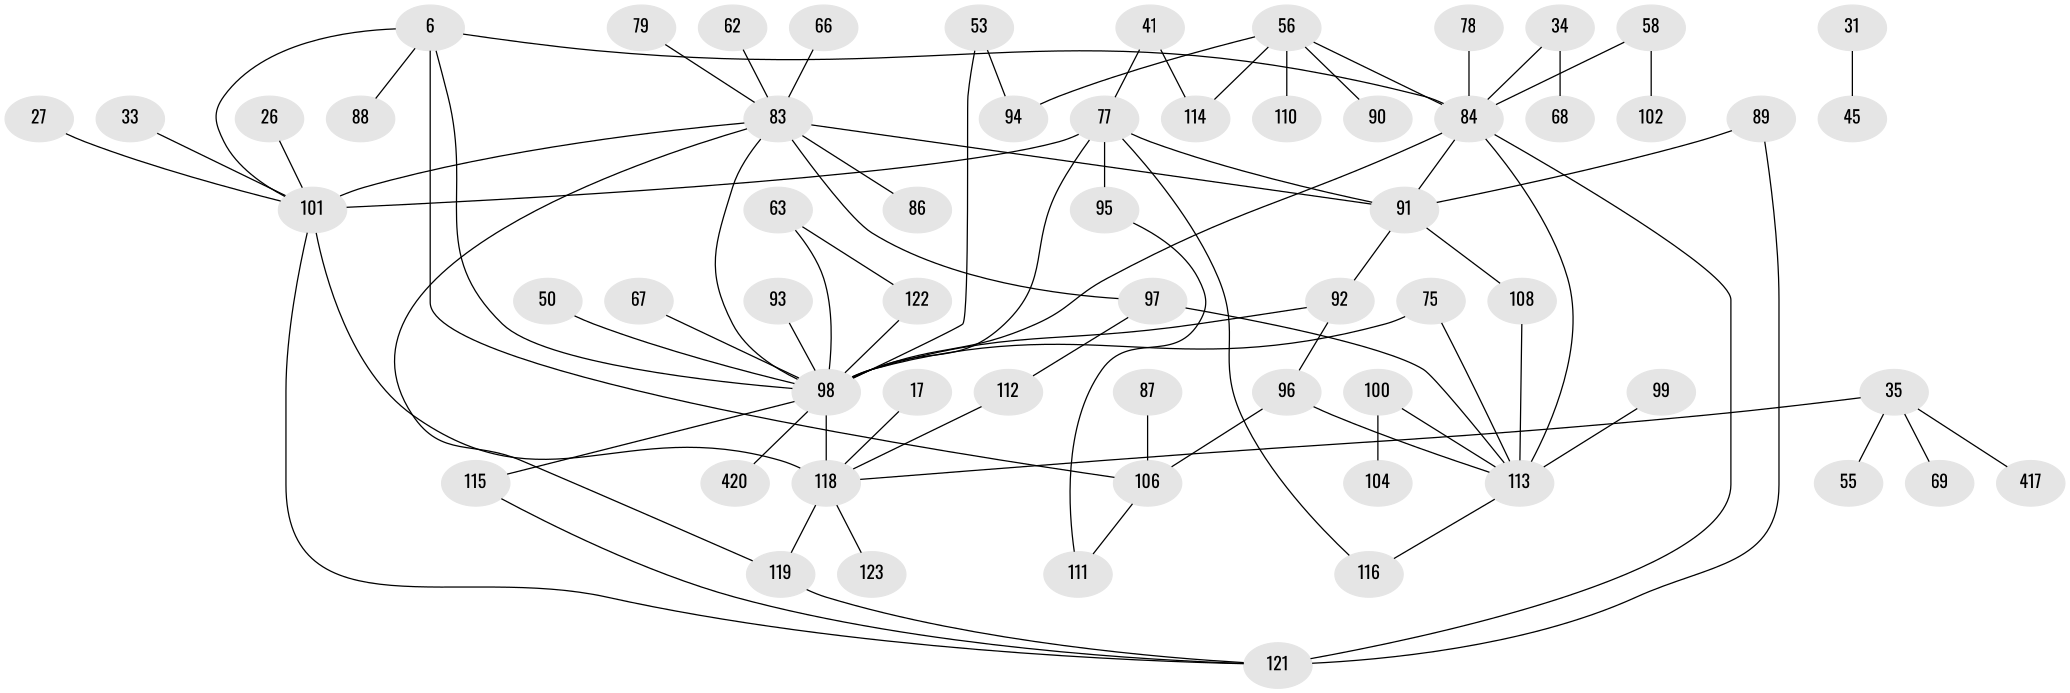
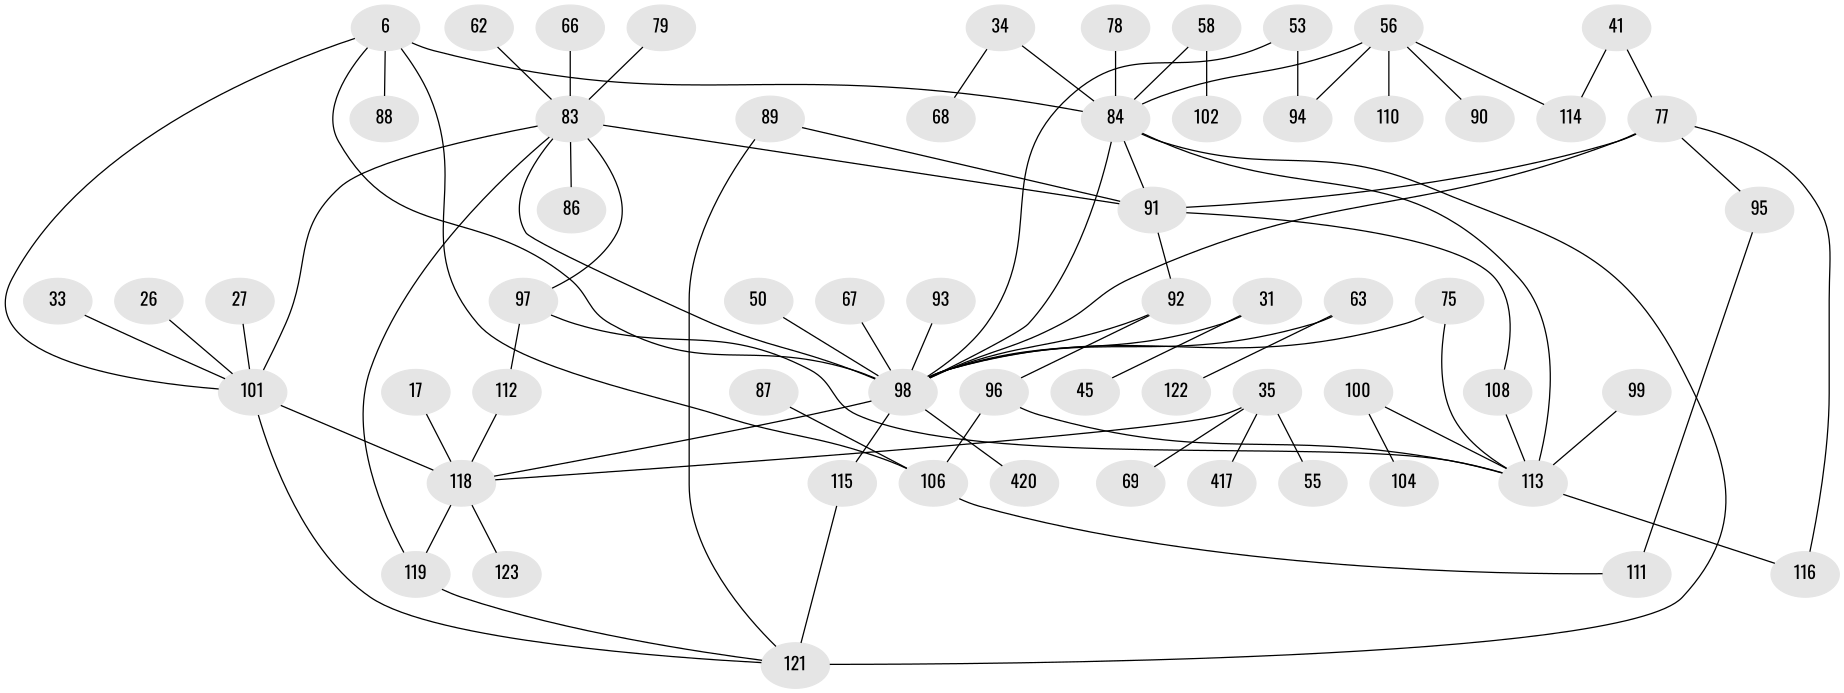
edge "77" -- "101": removed
edge "122" -- "98": now "31" -- "98"
